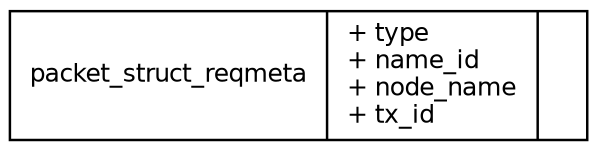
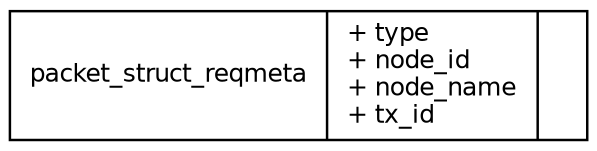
node "packet_struct_reqmeta": text "+ name_id" -> "+ node_id"
